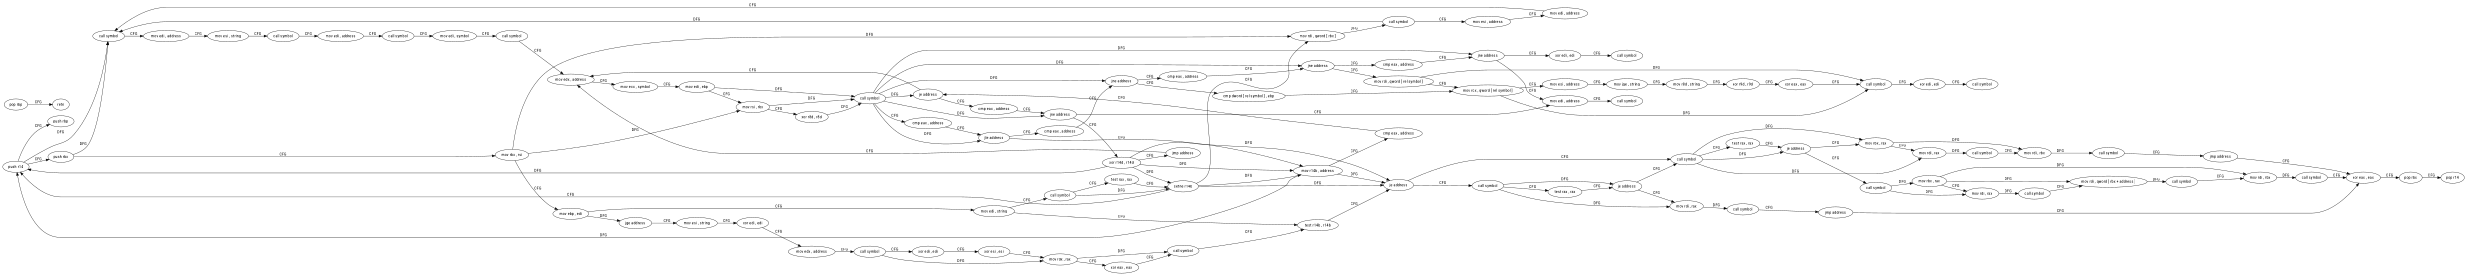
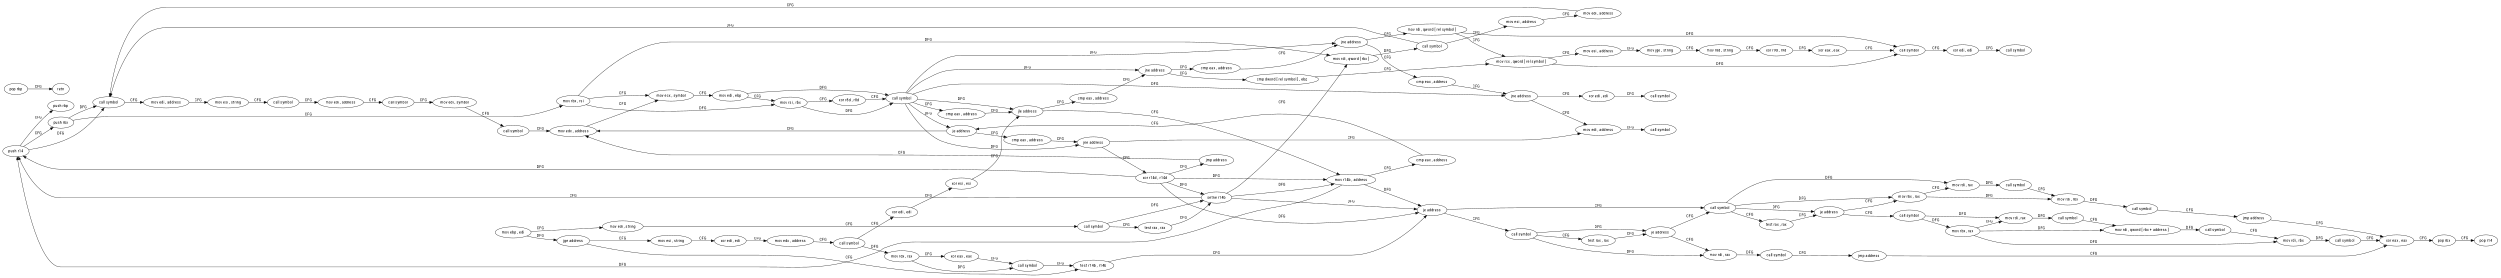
edge "mov rbx , rsi" -> "mov ebp , edi": now "mov rbx , rsi" -> "mov ecx , symbol"
edge "mov edi , string" -> "test r14b , r14b": now "jge address" -> "test r14b , r14b"
edge "xor esi , esi" -> "mov rdx , rax": now "xor esi , esi" -> "jle address"
